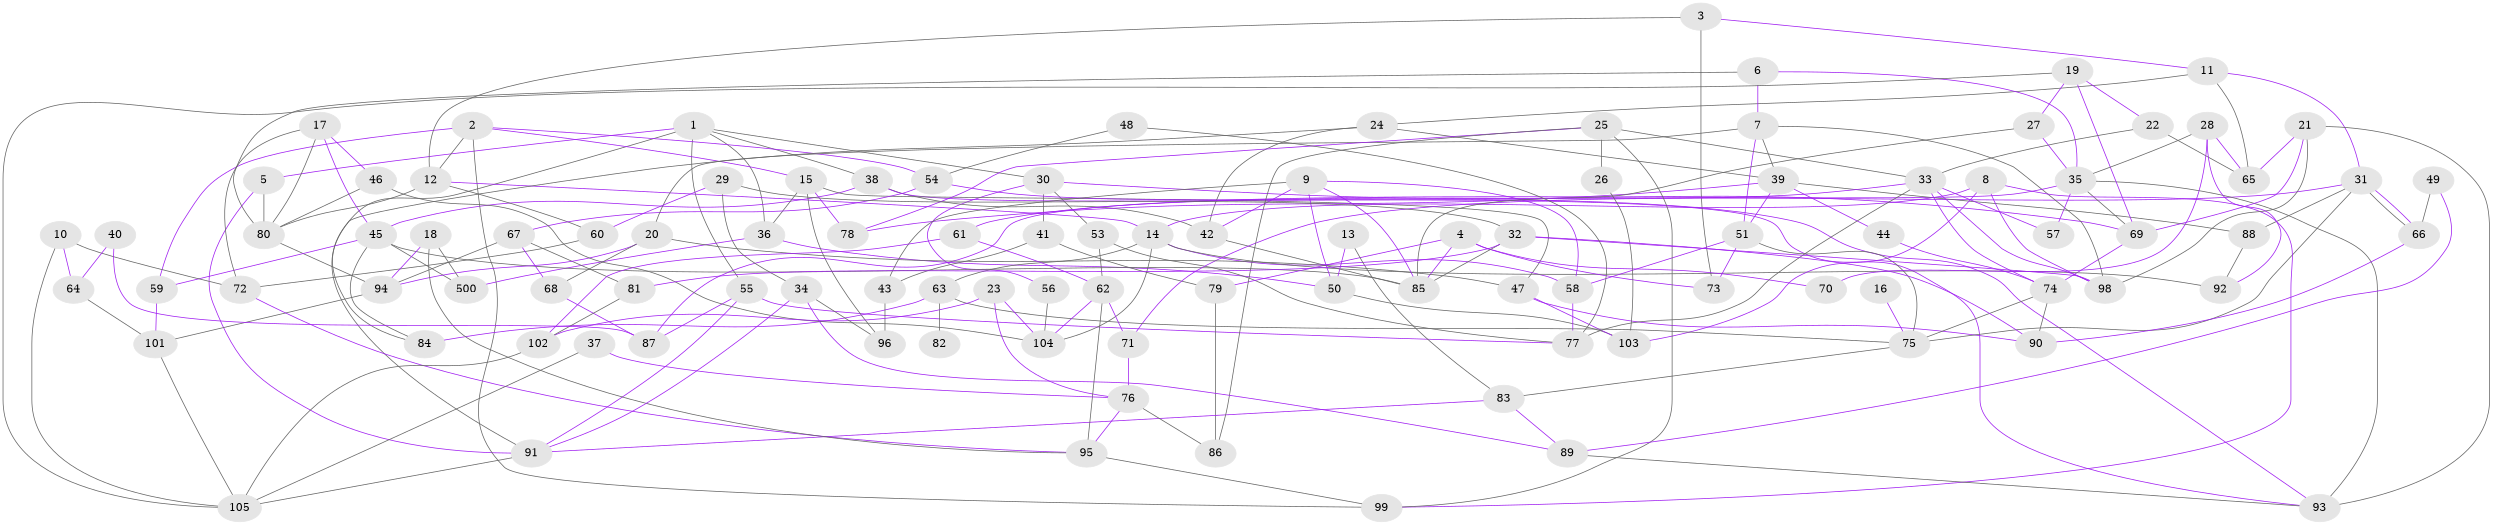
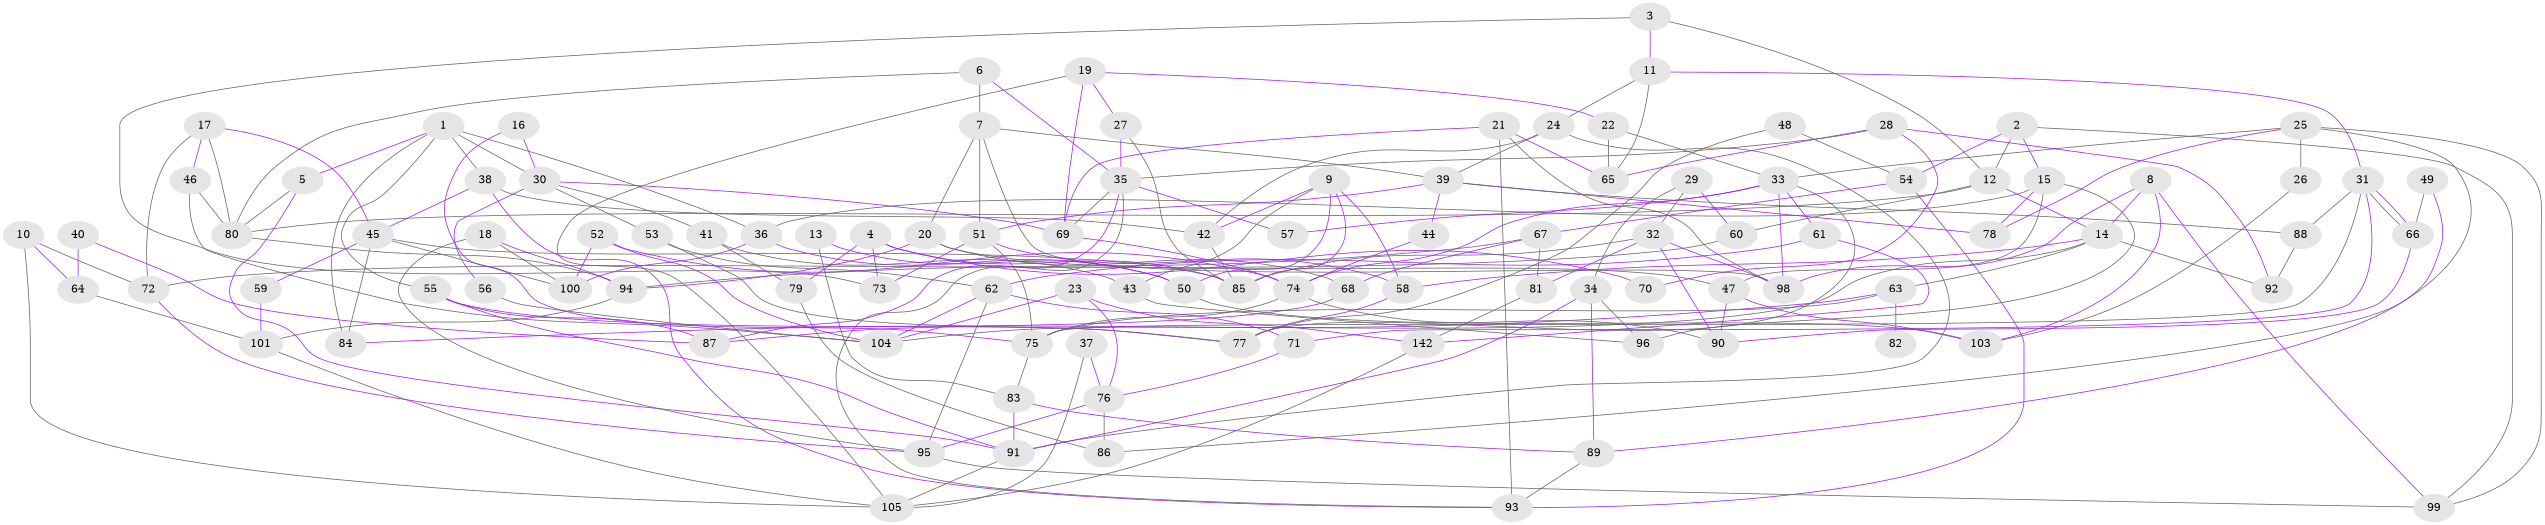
edge "2" -- "59": removed
edge "16" -- "30": added
node "52": added
node "500": label "500" -> "100"
node "102": label "102" -> "142"
